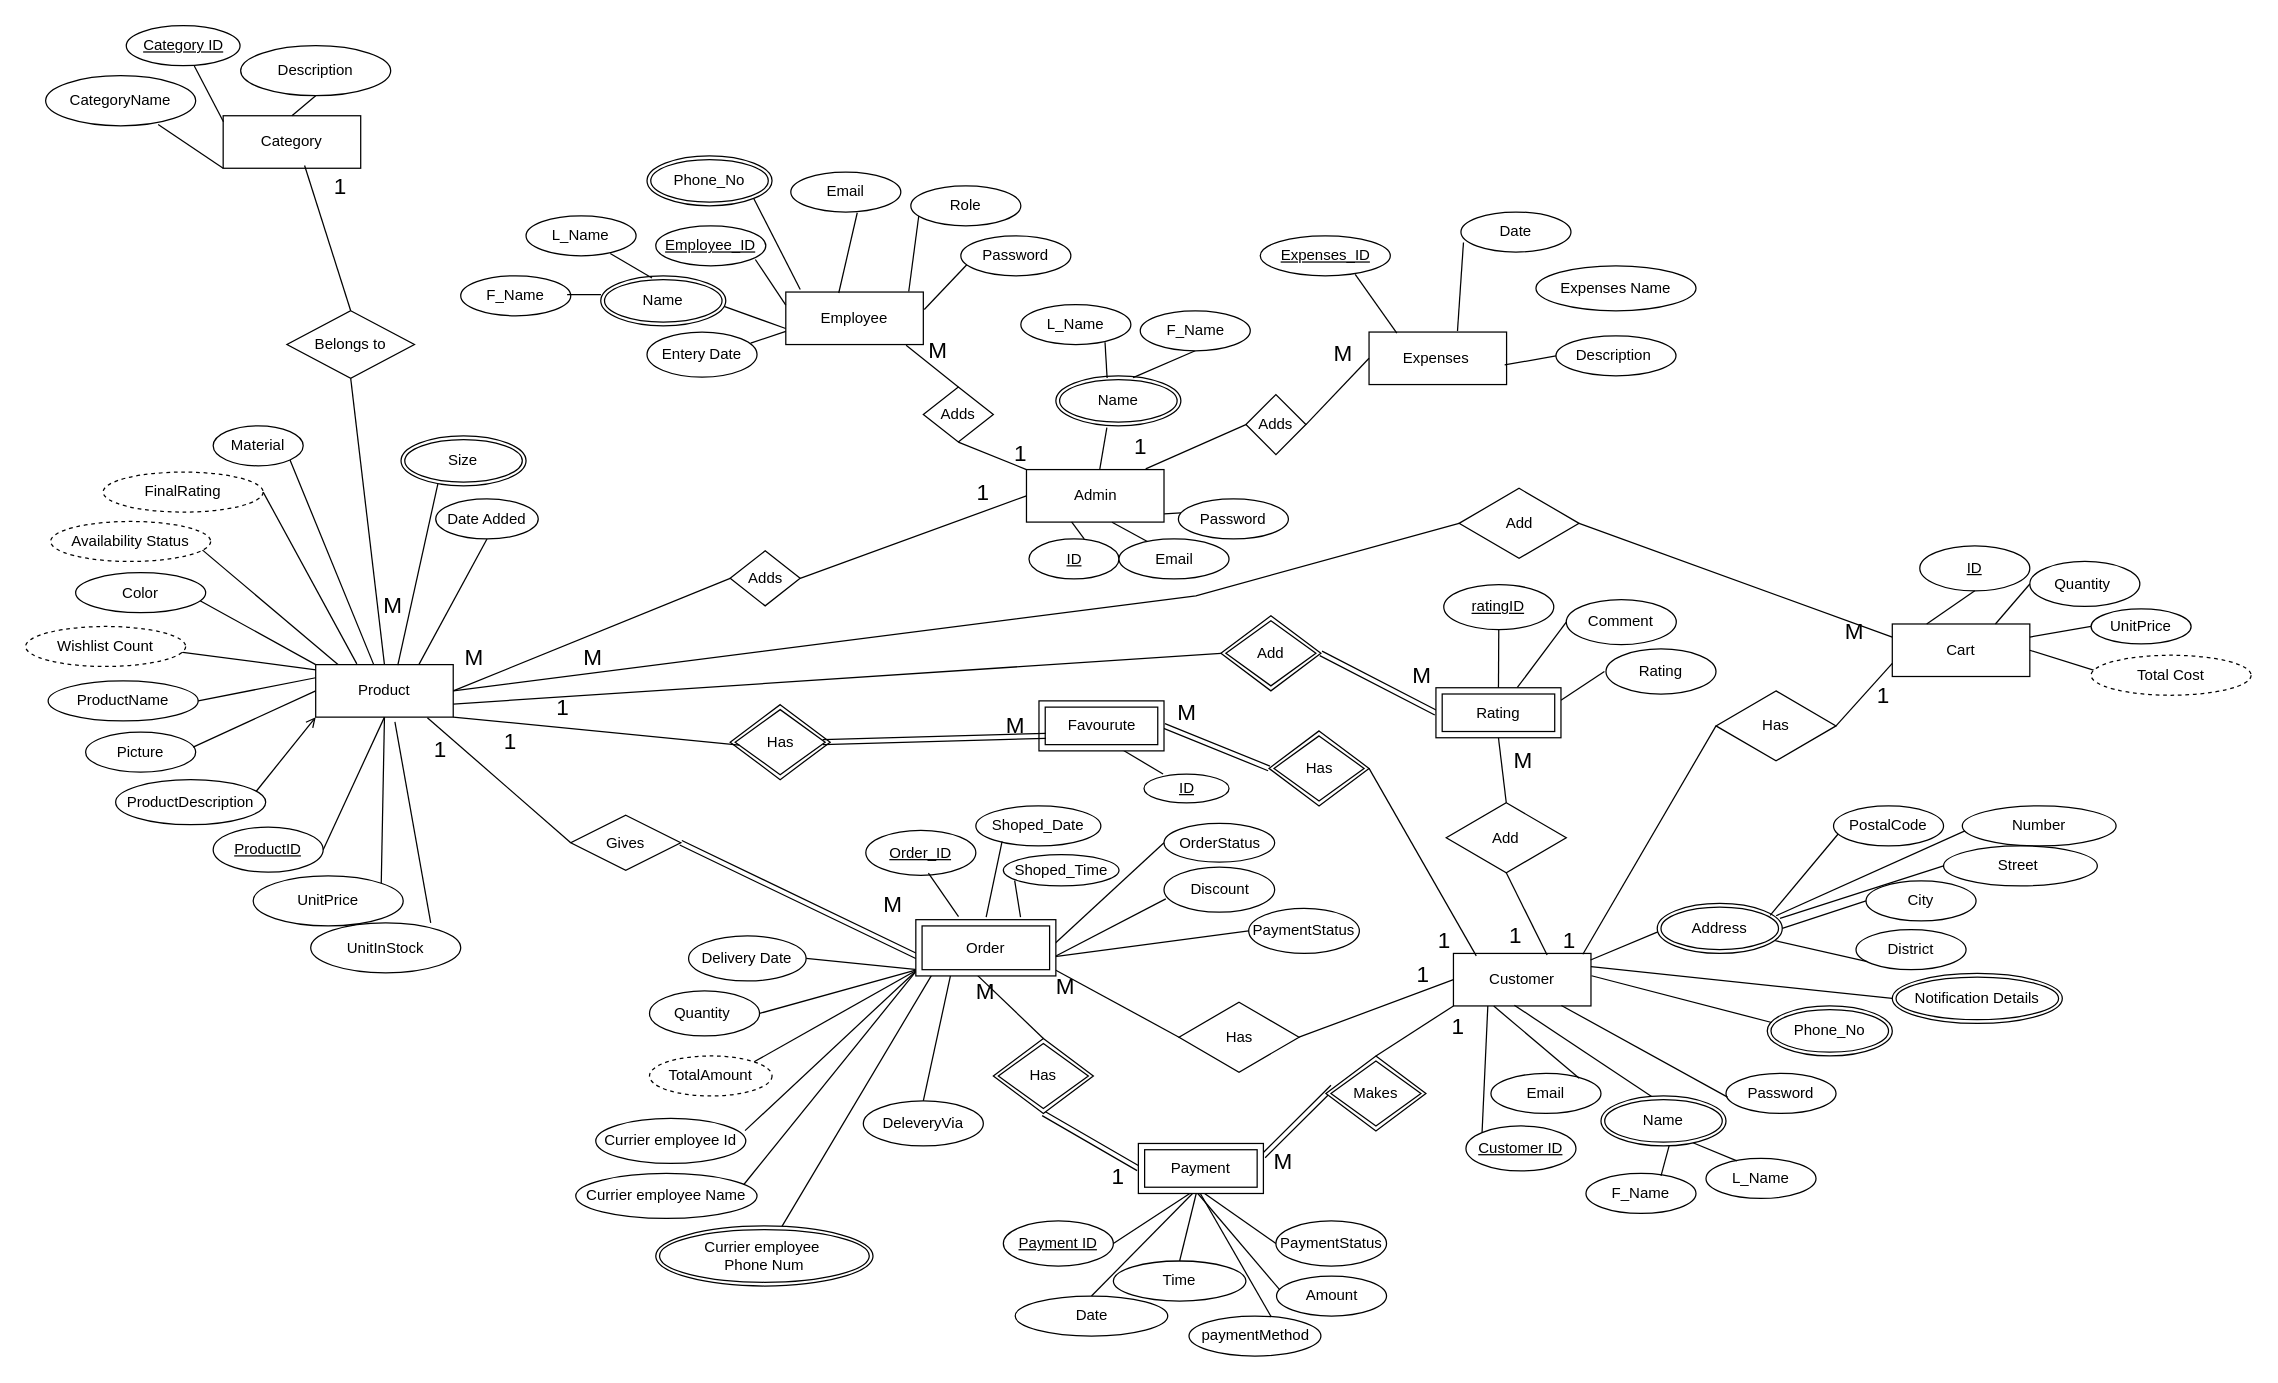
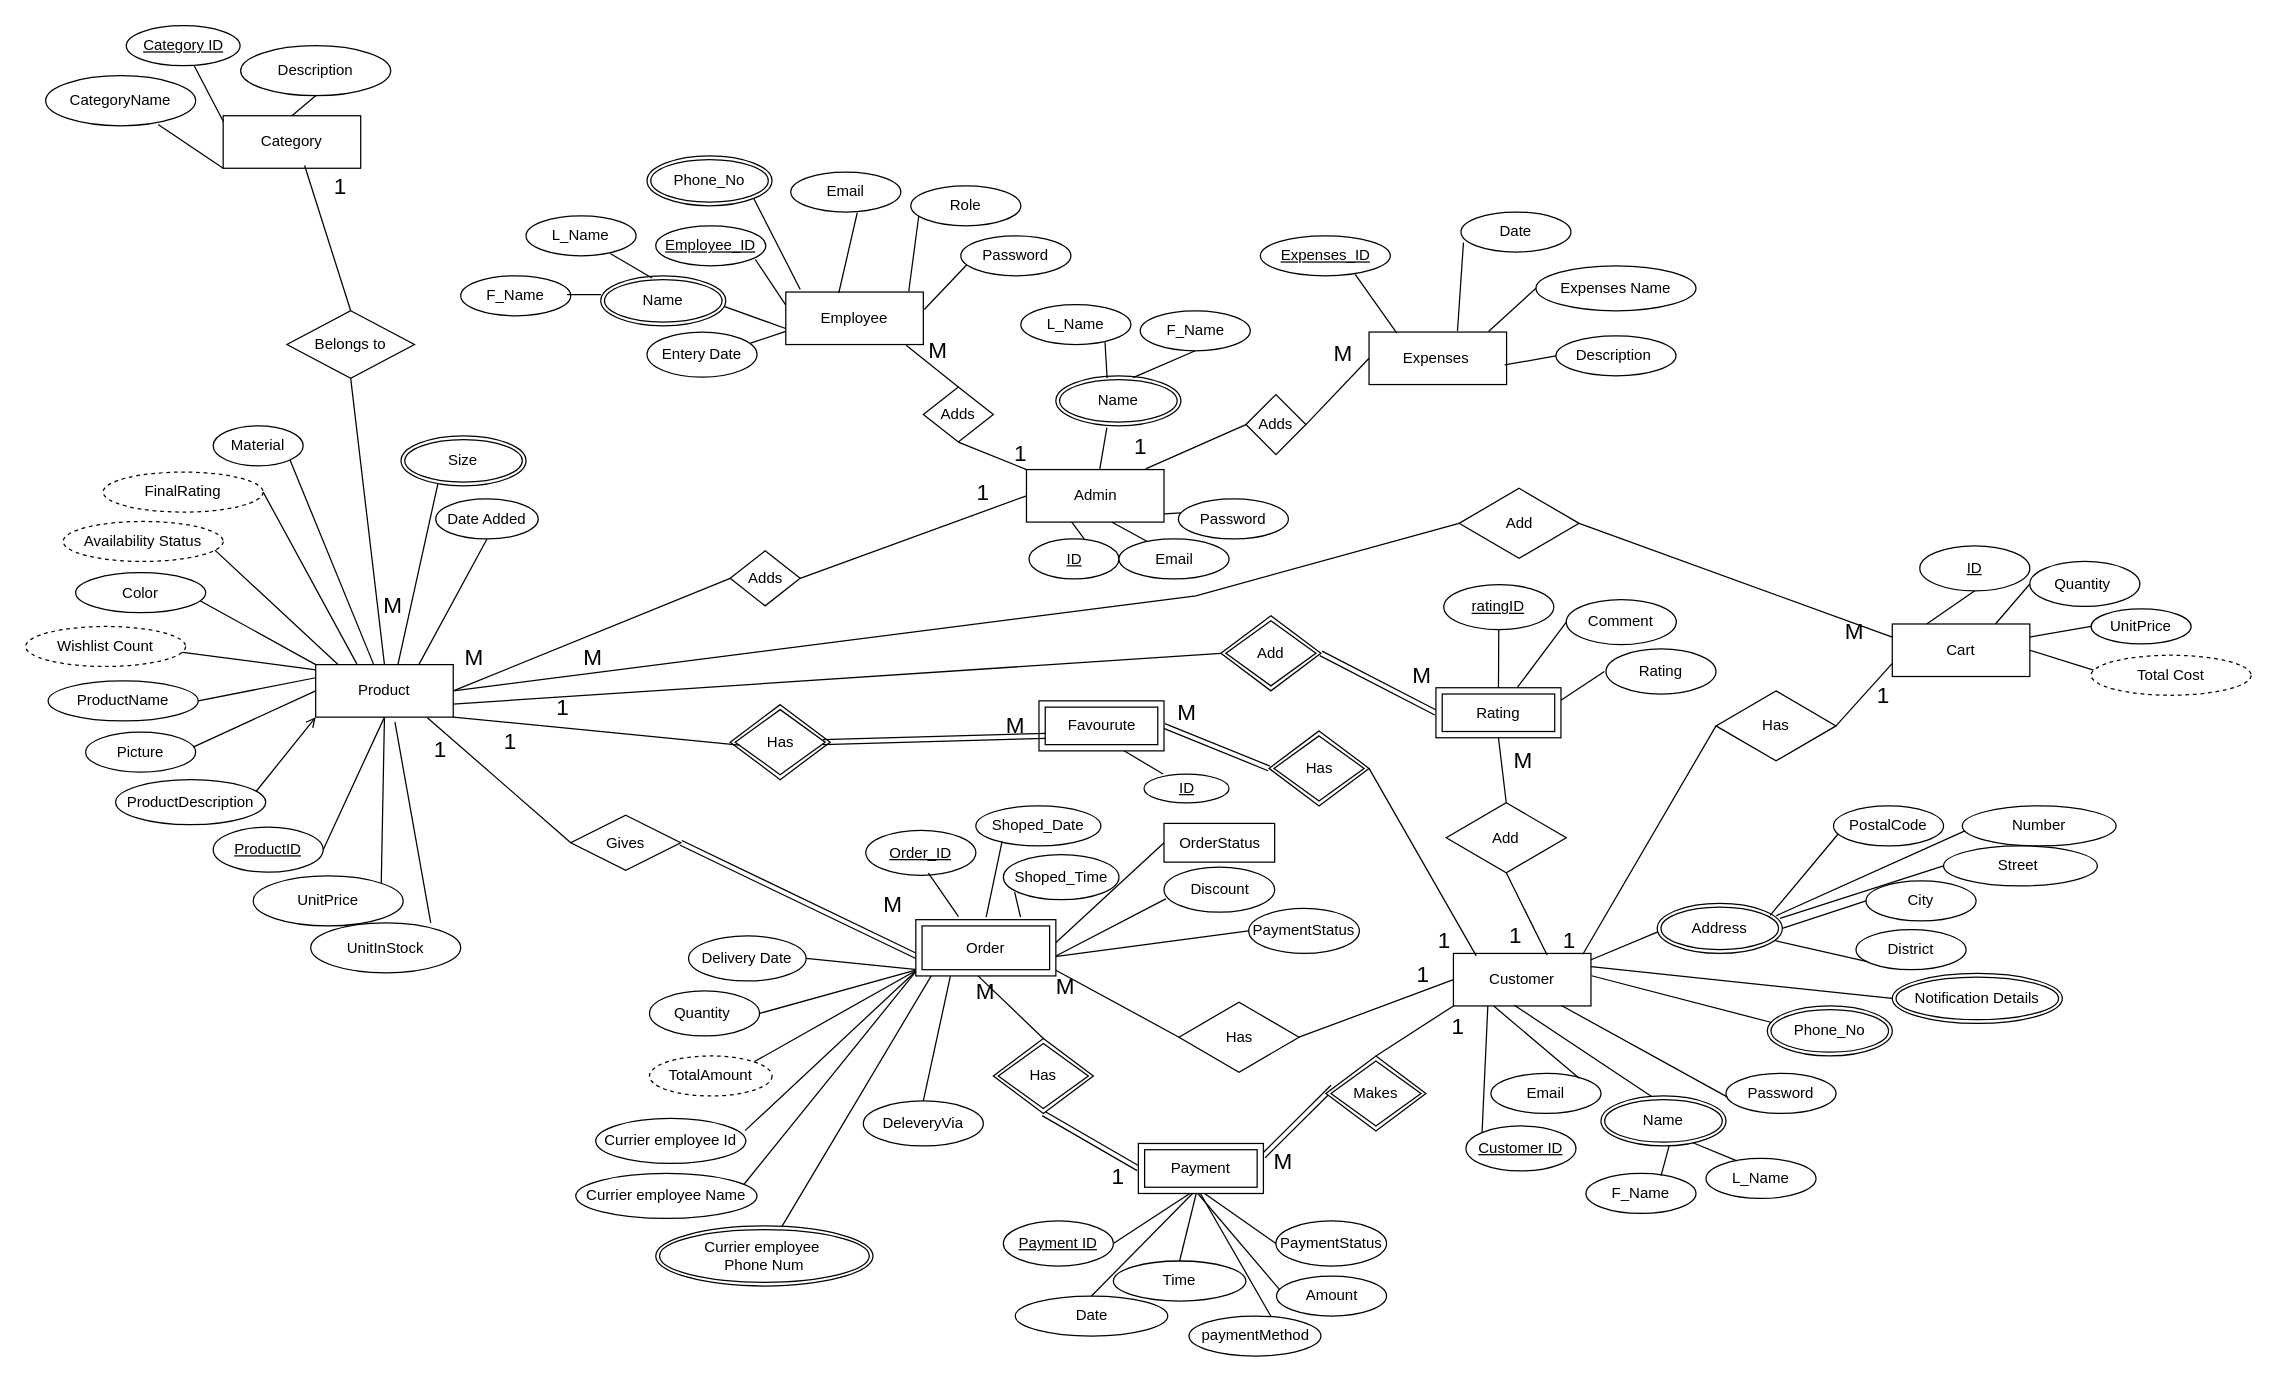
edge "Expenses Name" -- "Expenses": added
node "Availability Status": moved (131, 541) -> (143, 541)
node "OrderStatus": shape ellipse -> rectangle
node "Shoped_Time": size 116x31 -> 116x45
